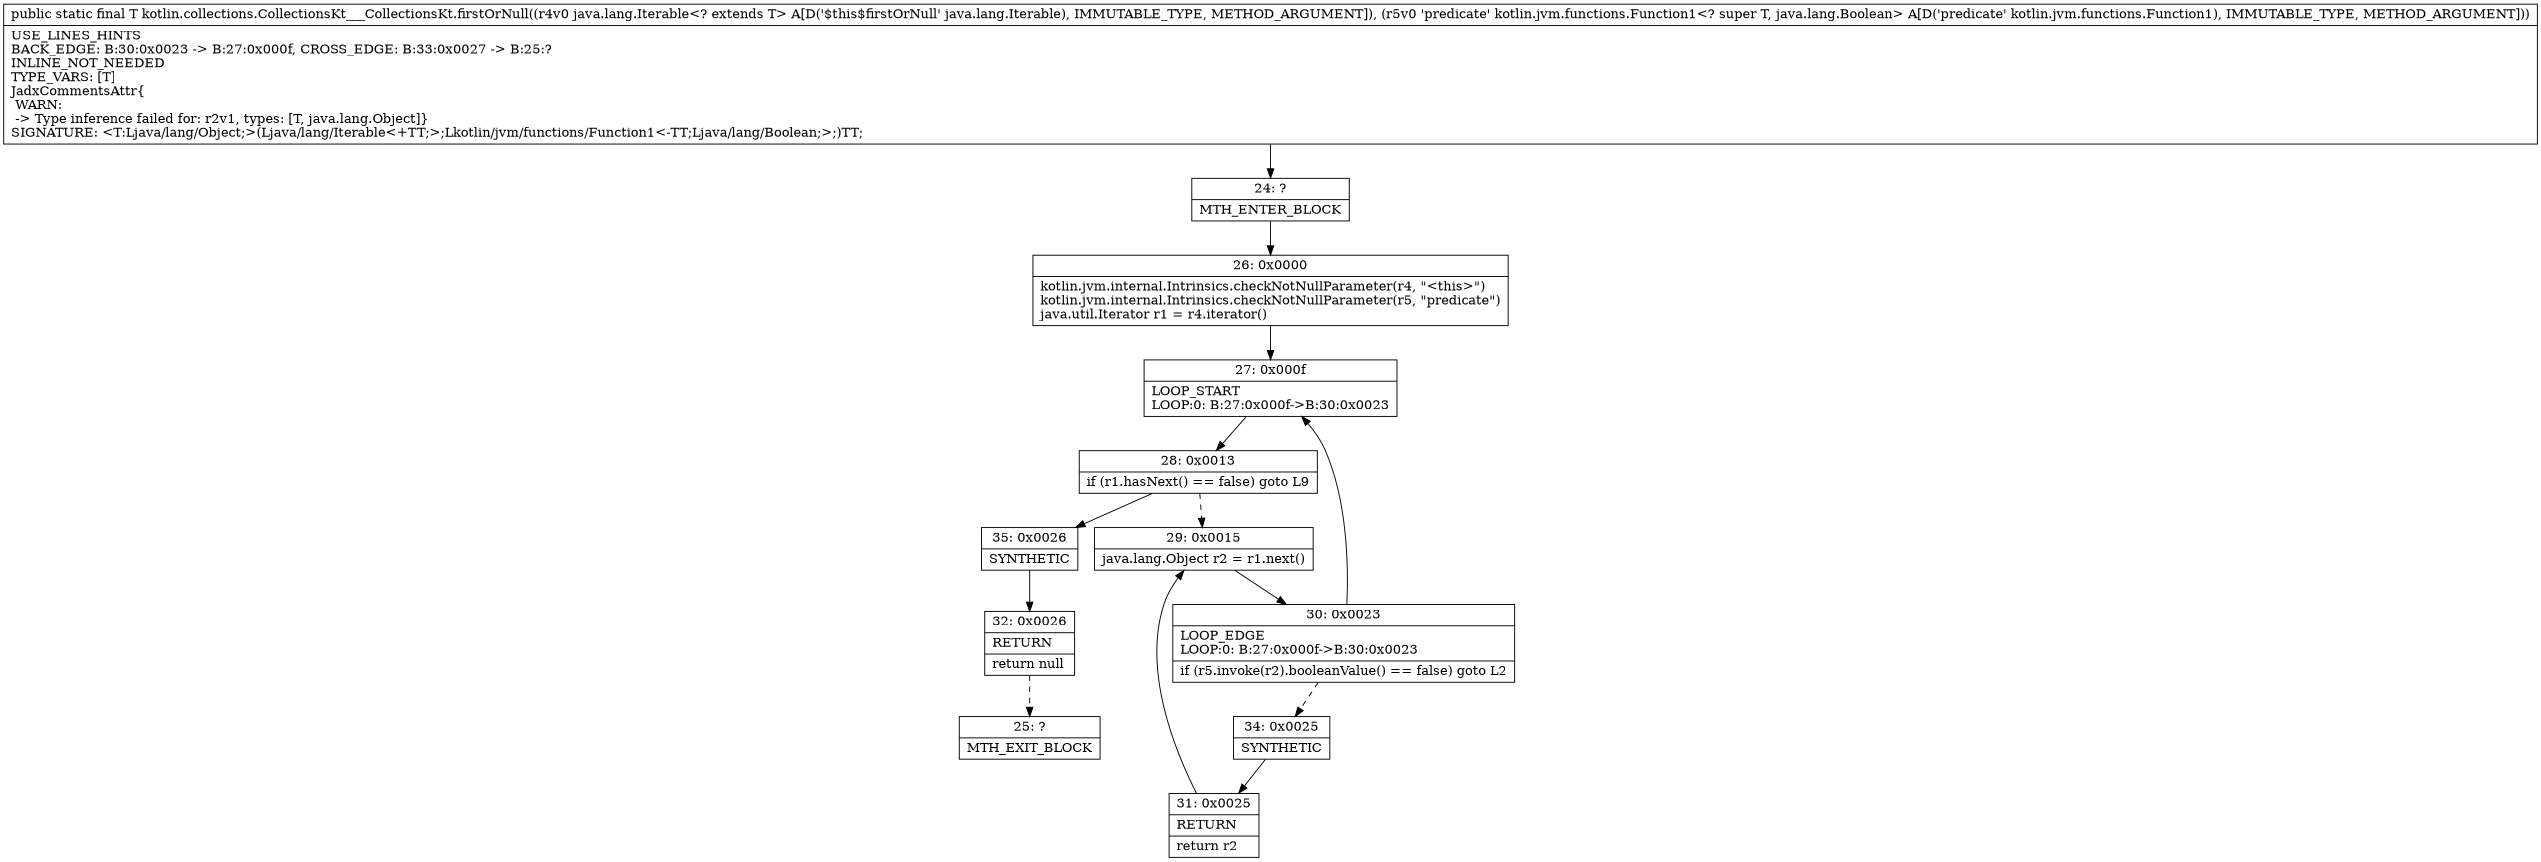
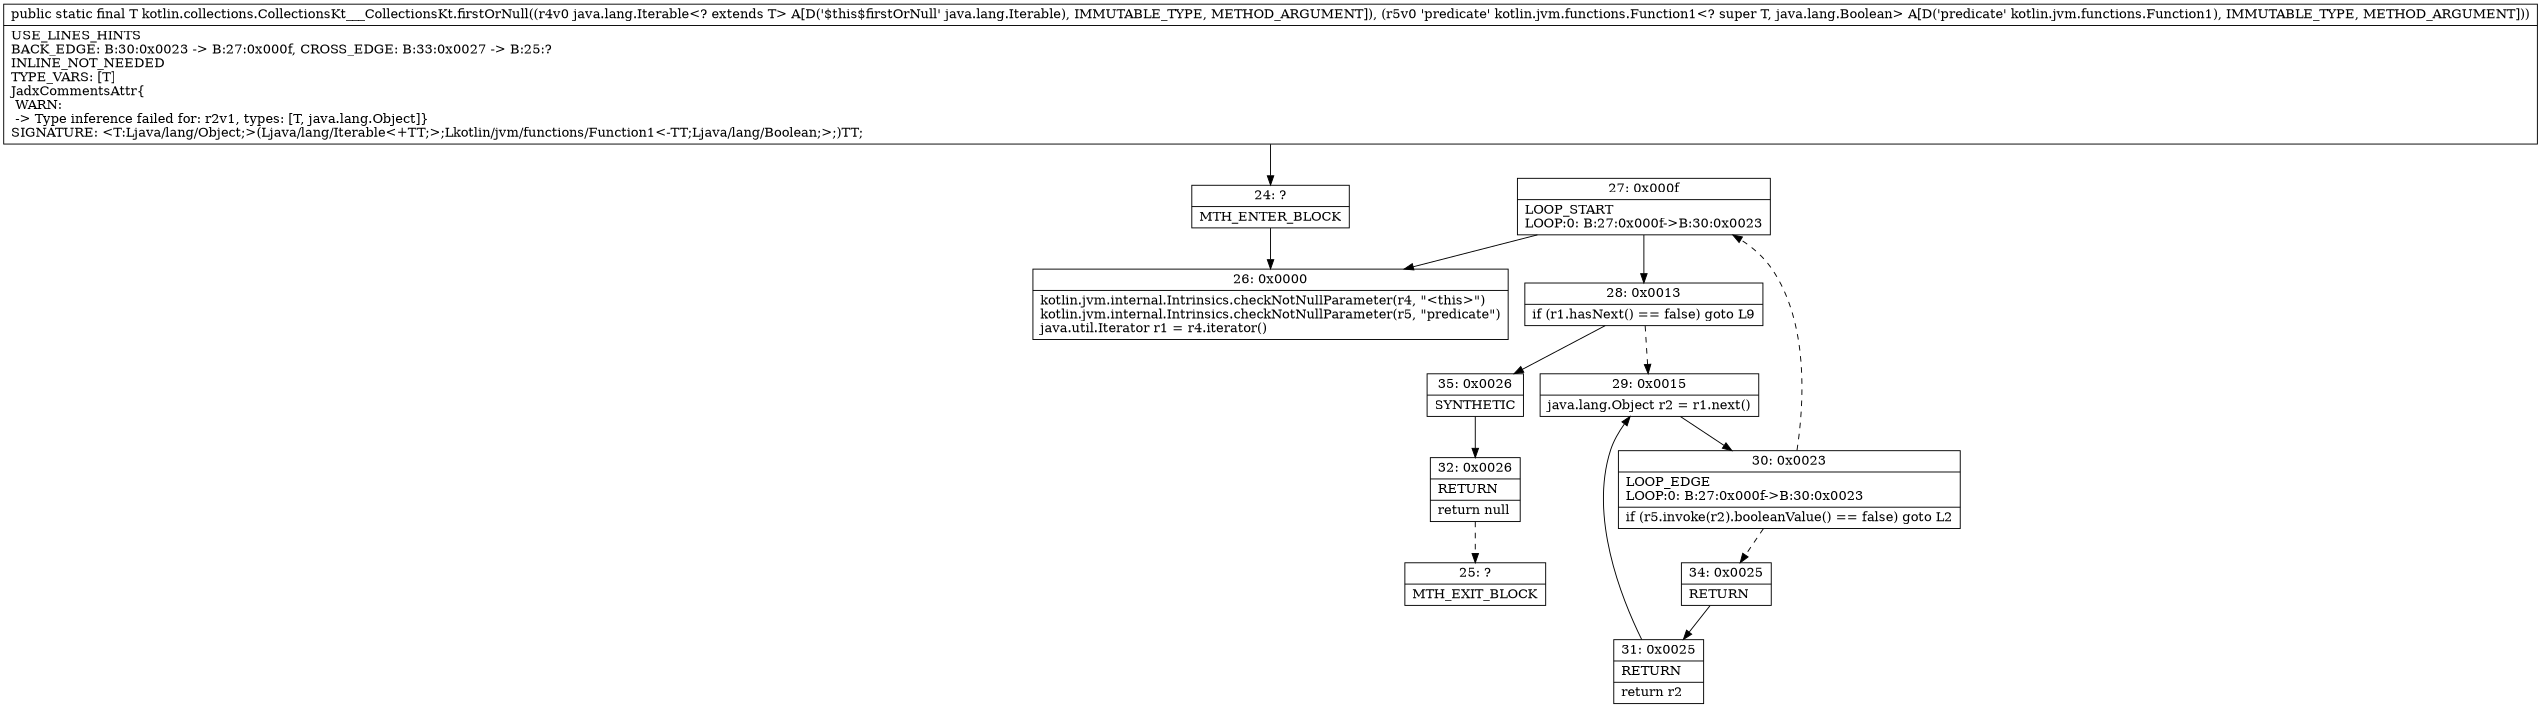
edge "26: 0x0000" -> "27: 0x000f": reversed
edge "30: 0x0023" -> "27: 0x000f": style solid -> dashed
node "34: 0x0025": text "SYNTHETIC" -> "RETURN"
